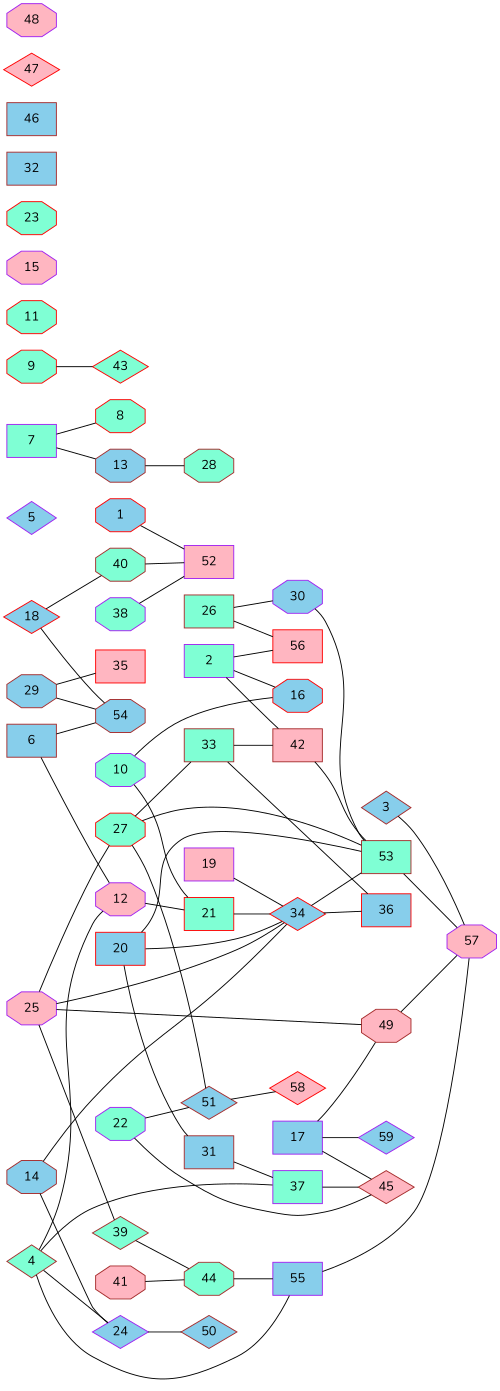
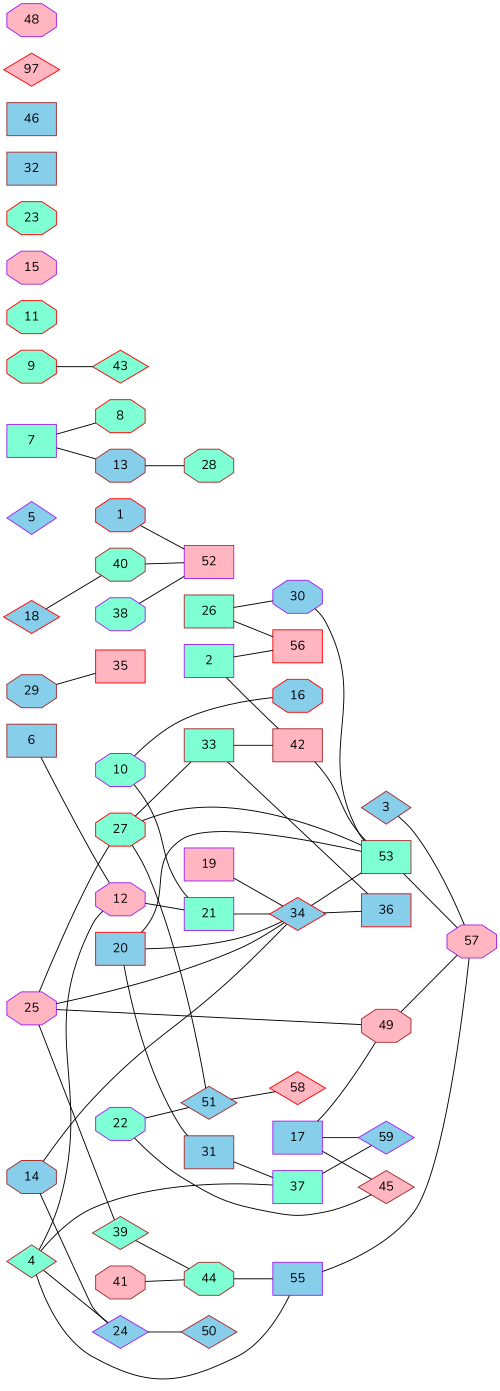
node "47": label "47" -> "97"
edge "2" -- "16": removed
node "54": removed
node "21": color red -> purple
edge "37" -- "45": now "37" -- "59"
